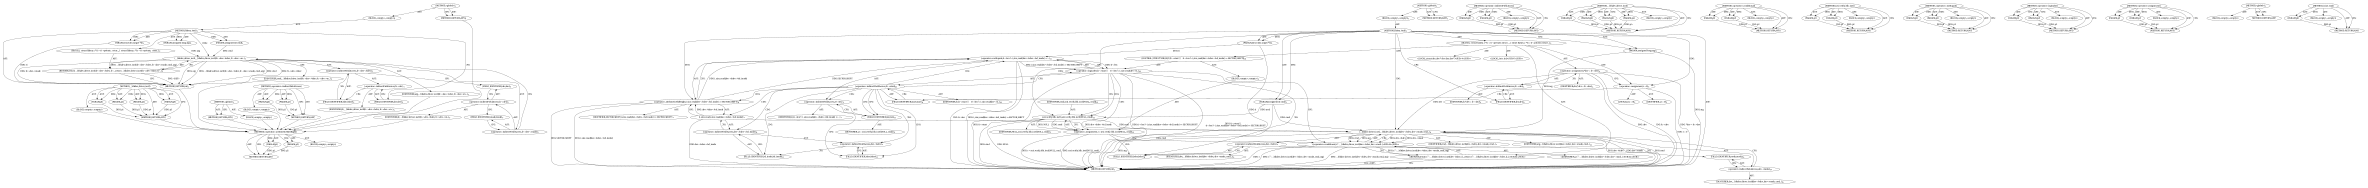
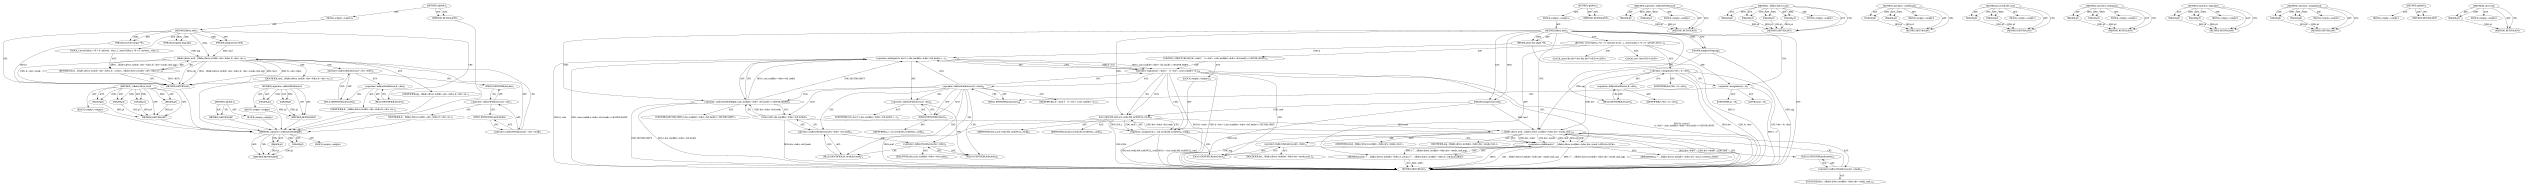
edge "(IDENTIFIER,cmd,scsi_verify_blk_ioctl(NULL, cmd))" -> "(scsi_verify_blk_ioctl,scsi_verify_blk_ioctl(NULL, cmd))": reversed
node "(IDENTIFIER,dev,i_size_read(dev->bdev->bd_inode))": added
